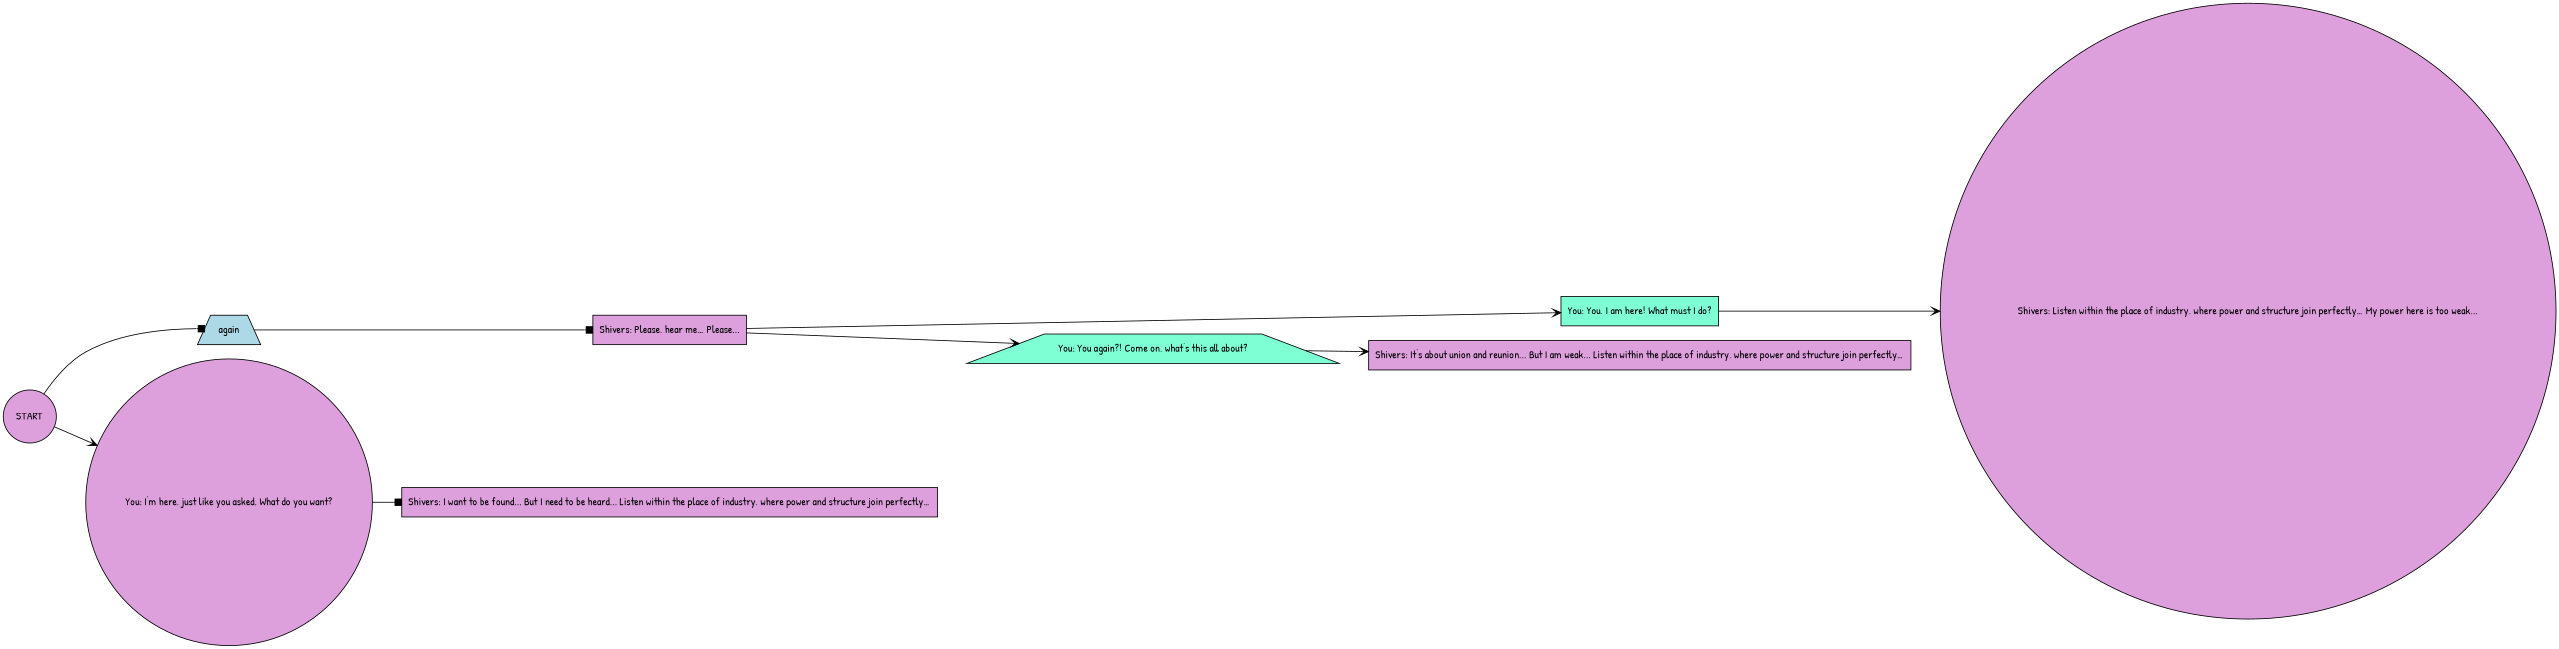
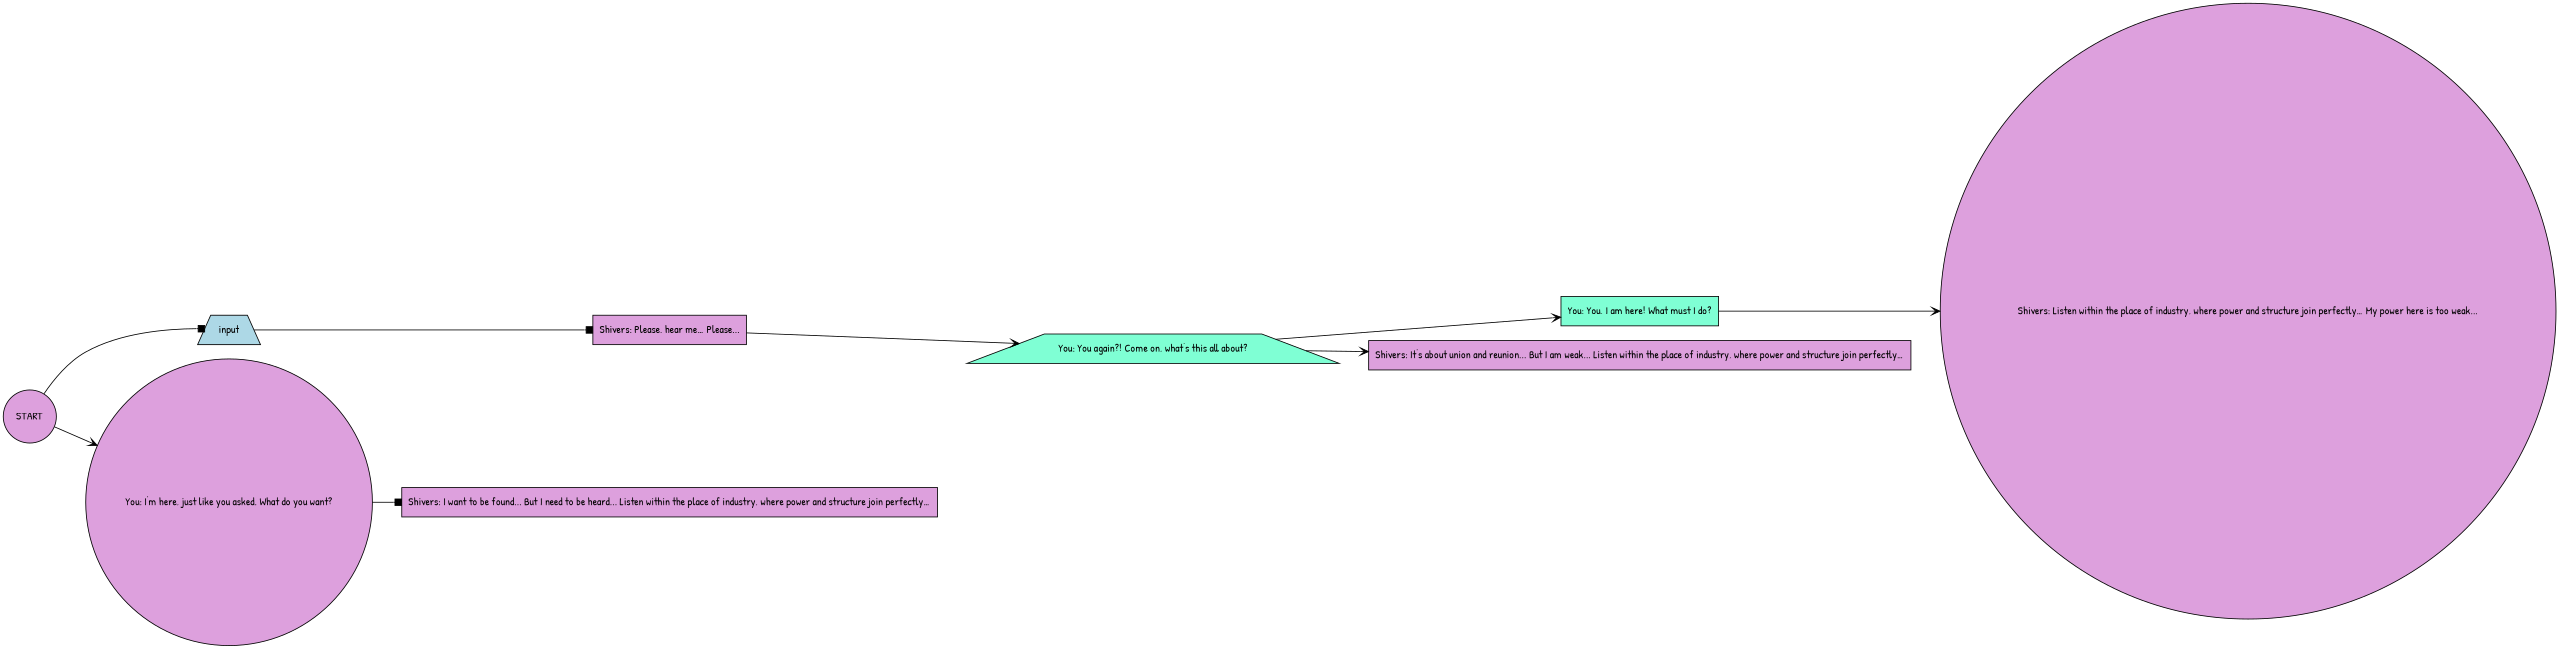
edge "Shivers: Please, hear me… Please..." -> "You: You, I am here! What must I do?": now "You: You again?! Come on, what's this all about?" -> "You: You, I am here! What must I do?"
node "again": label "again" -> "input"
